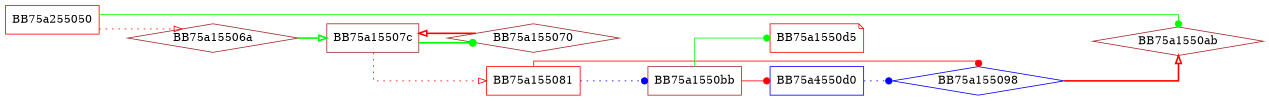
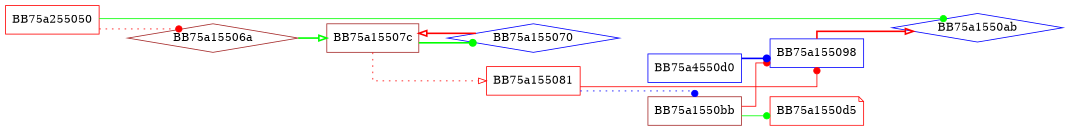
edge "BB75a255050" -> "BB75a15506a": arrowhead onormal -> dot
node "BB75a155070": color brown -> blue
node "BB75a1550ab": color brown -> blue
edge "BB75a1550bb" -> "BB75a4550d0": now "BB75a1550bb" -> "BB75a155098"
edge "BB75a4550d0" -> "BB75a155098": style dotted -> bold
node "BB75a155098": shape diamond -> box
